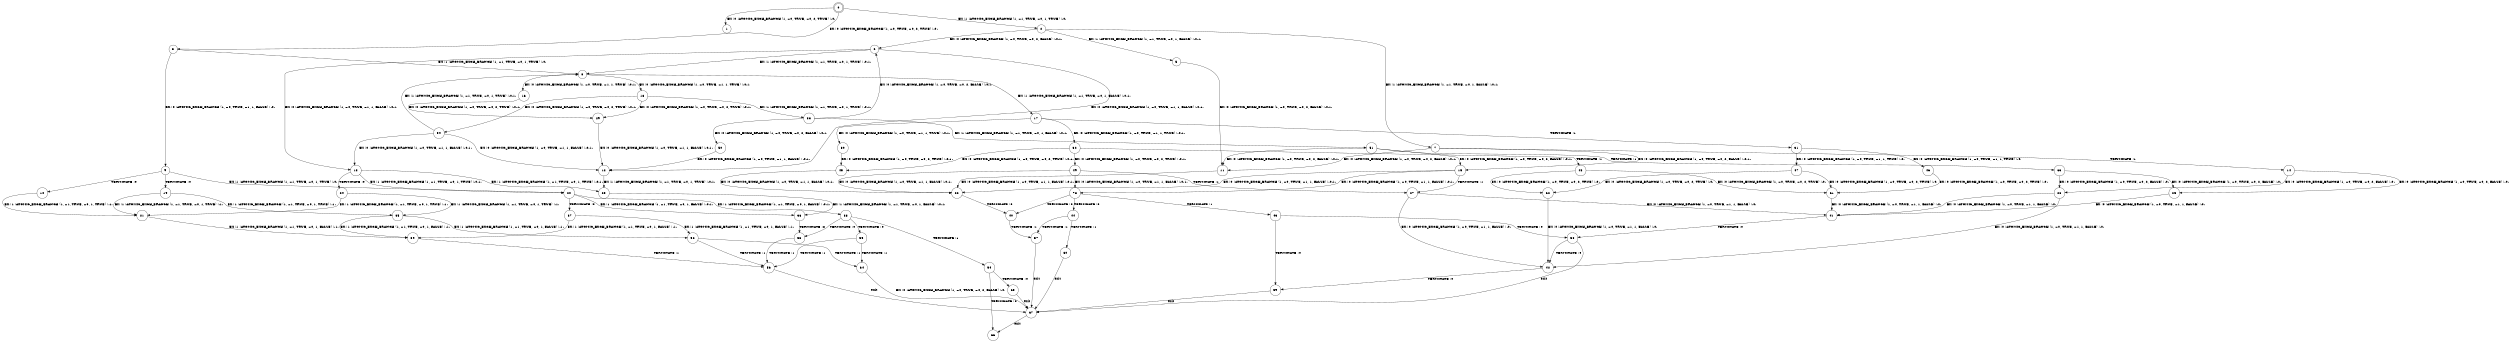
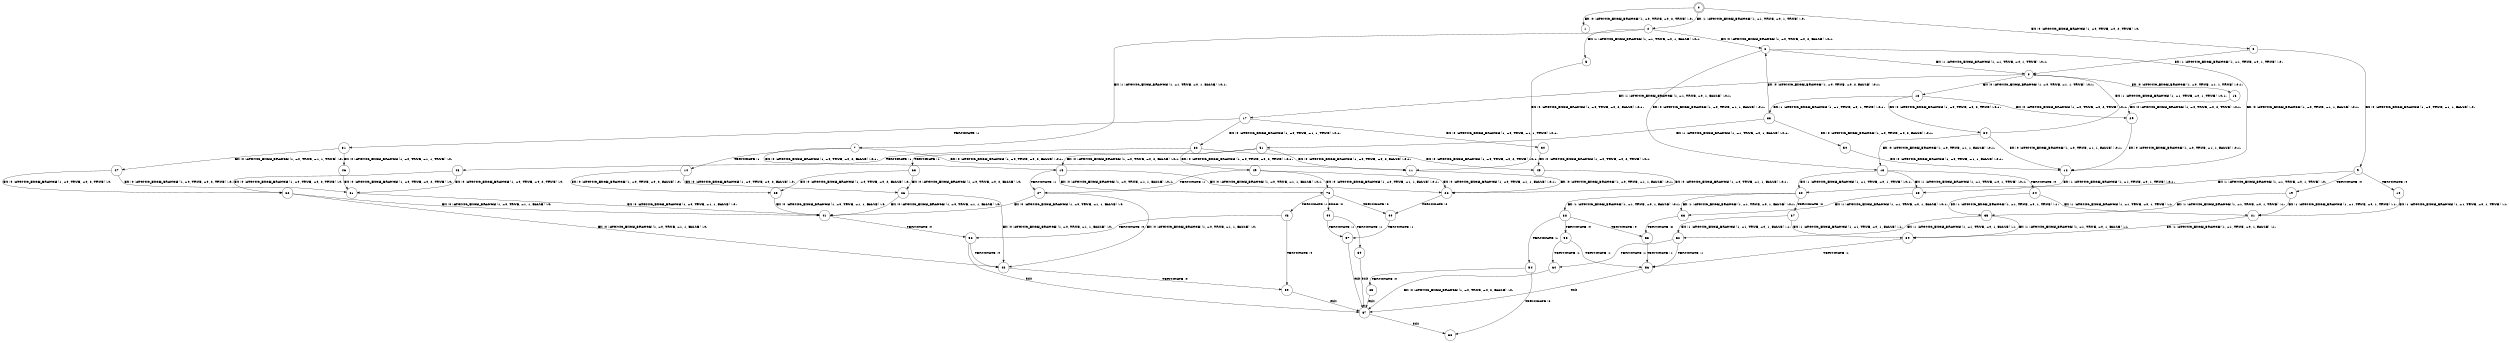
edge "78" -> "44": label "TERMINATE !0" -> "EXCH !0"
edge "62" -> "41": added, label "EX !0 !ATOMIC_EXCH_BRANCH (1, +0, TRUE, +1, 1, FALSE) !:0:"
